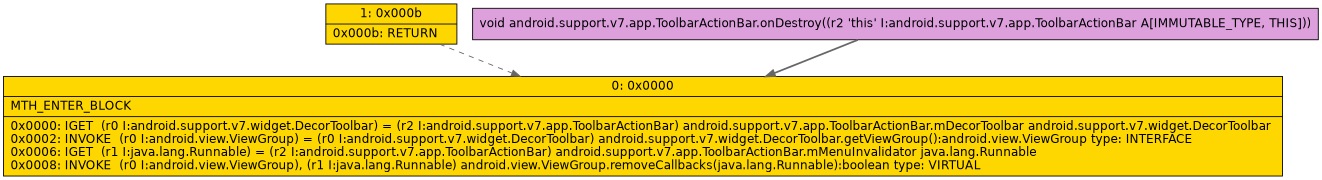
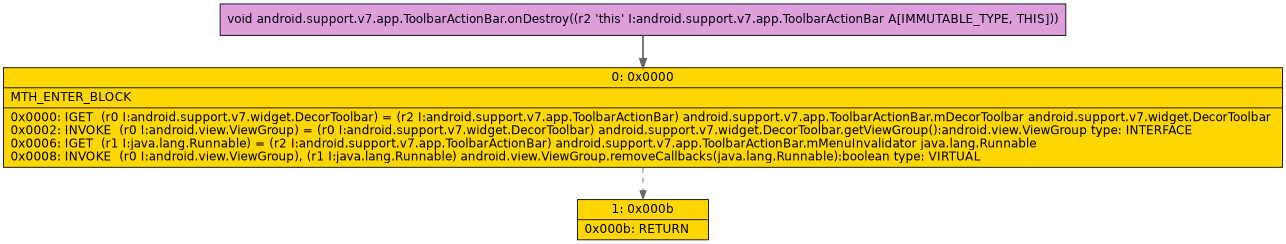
edge "1: 0x000b" -> "0: 0x0000": reversed
